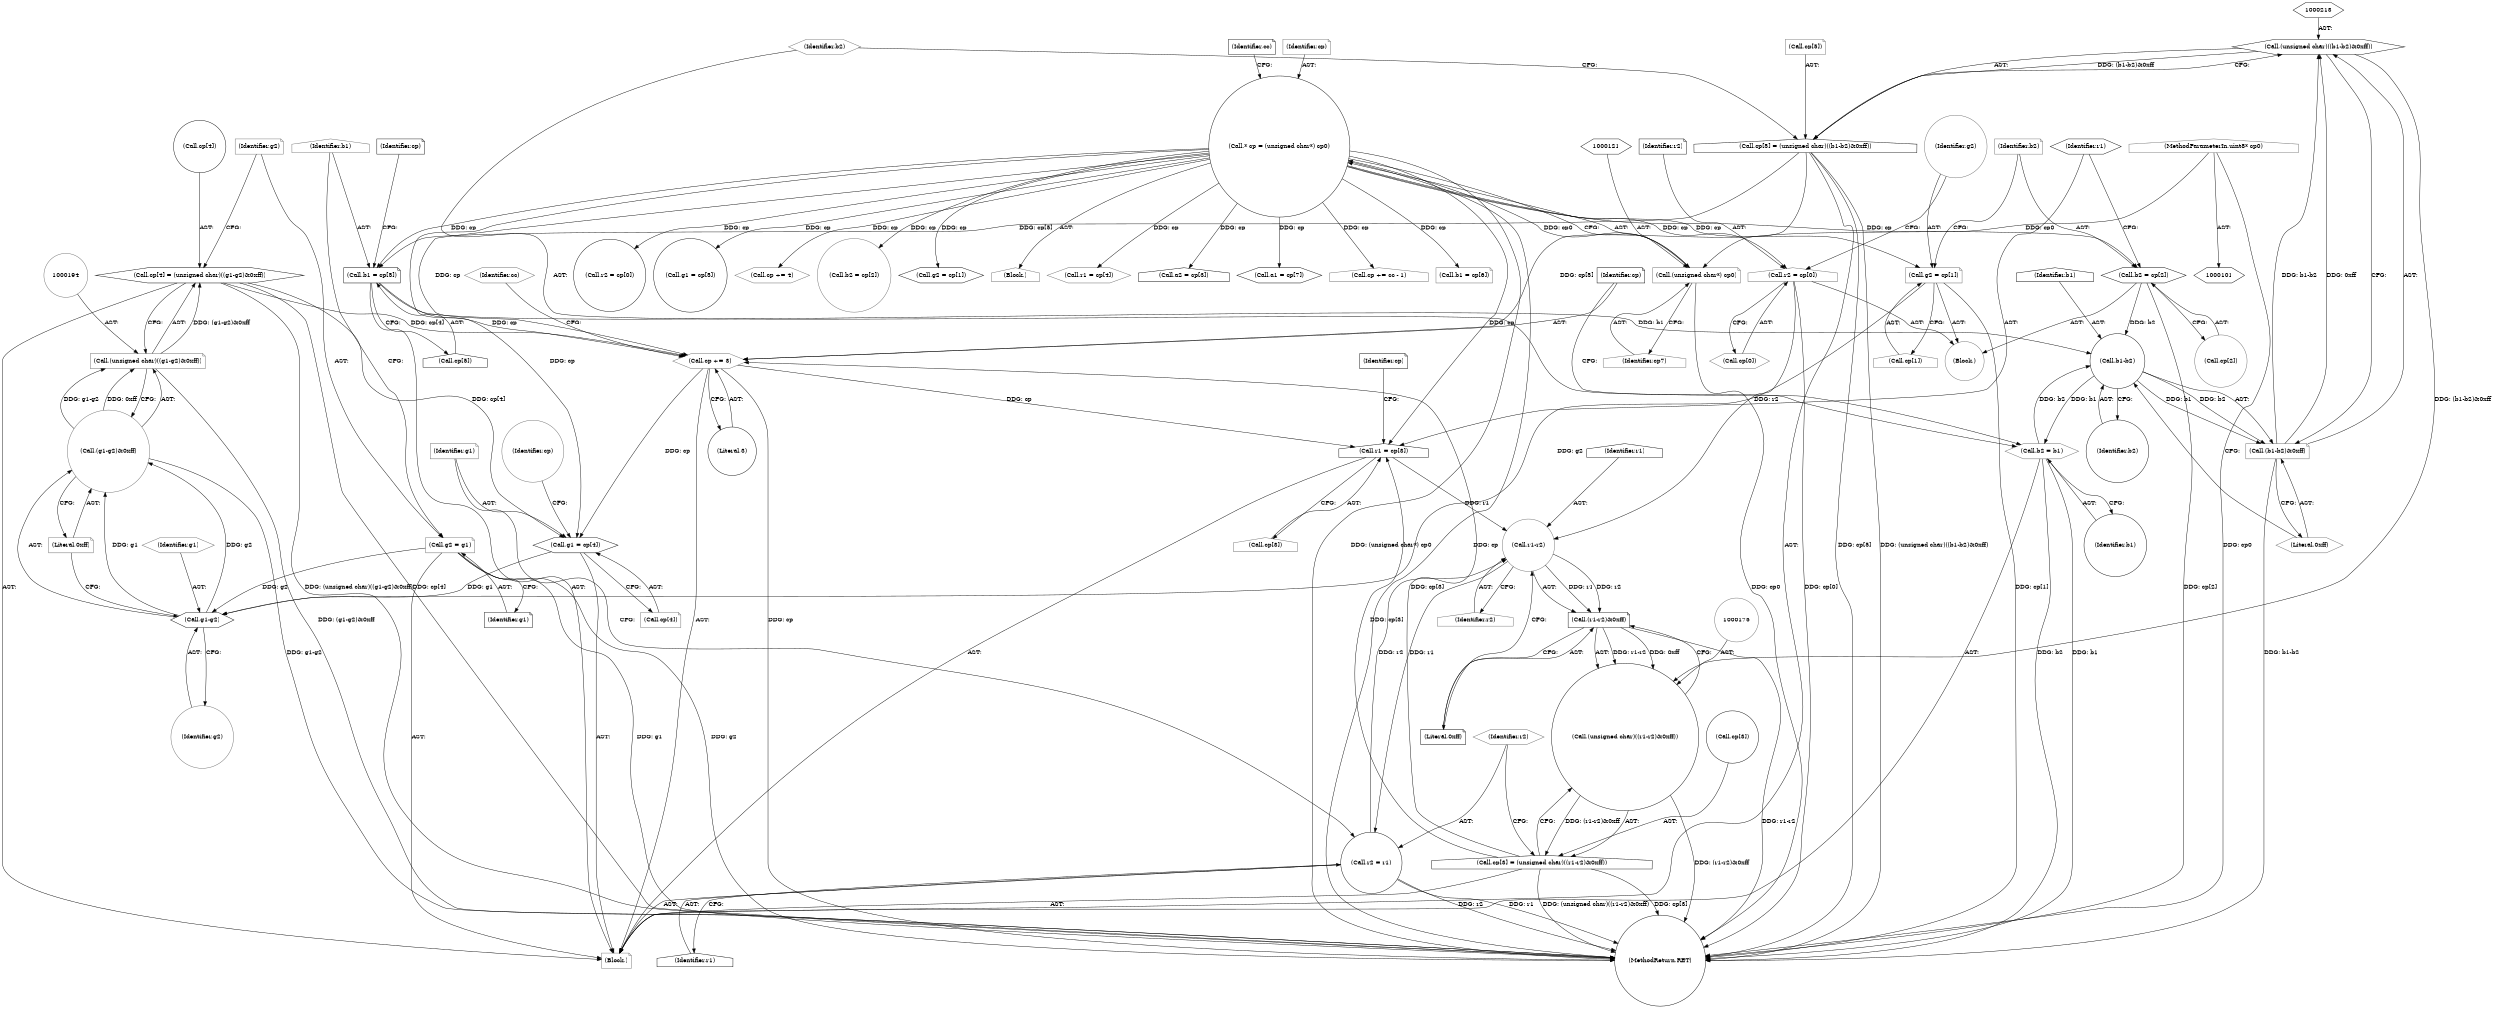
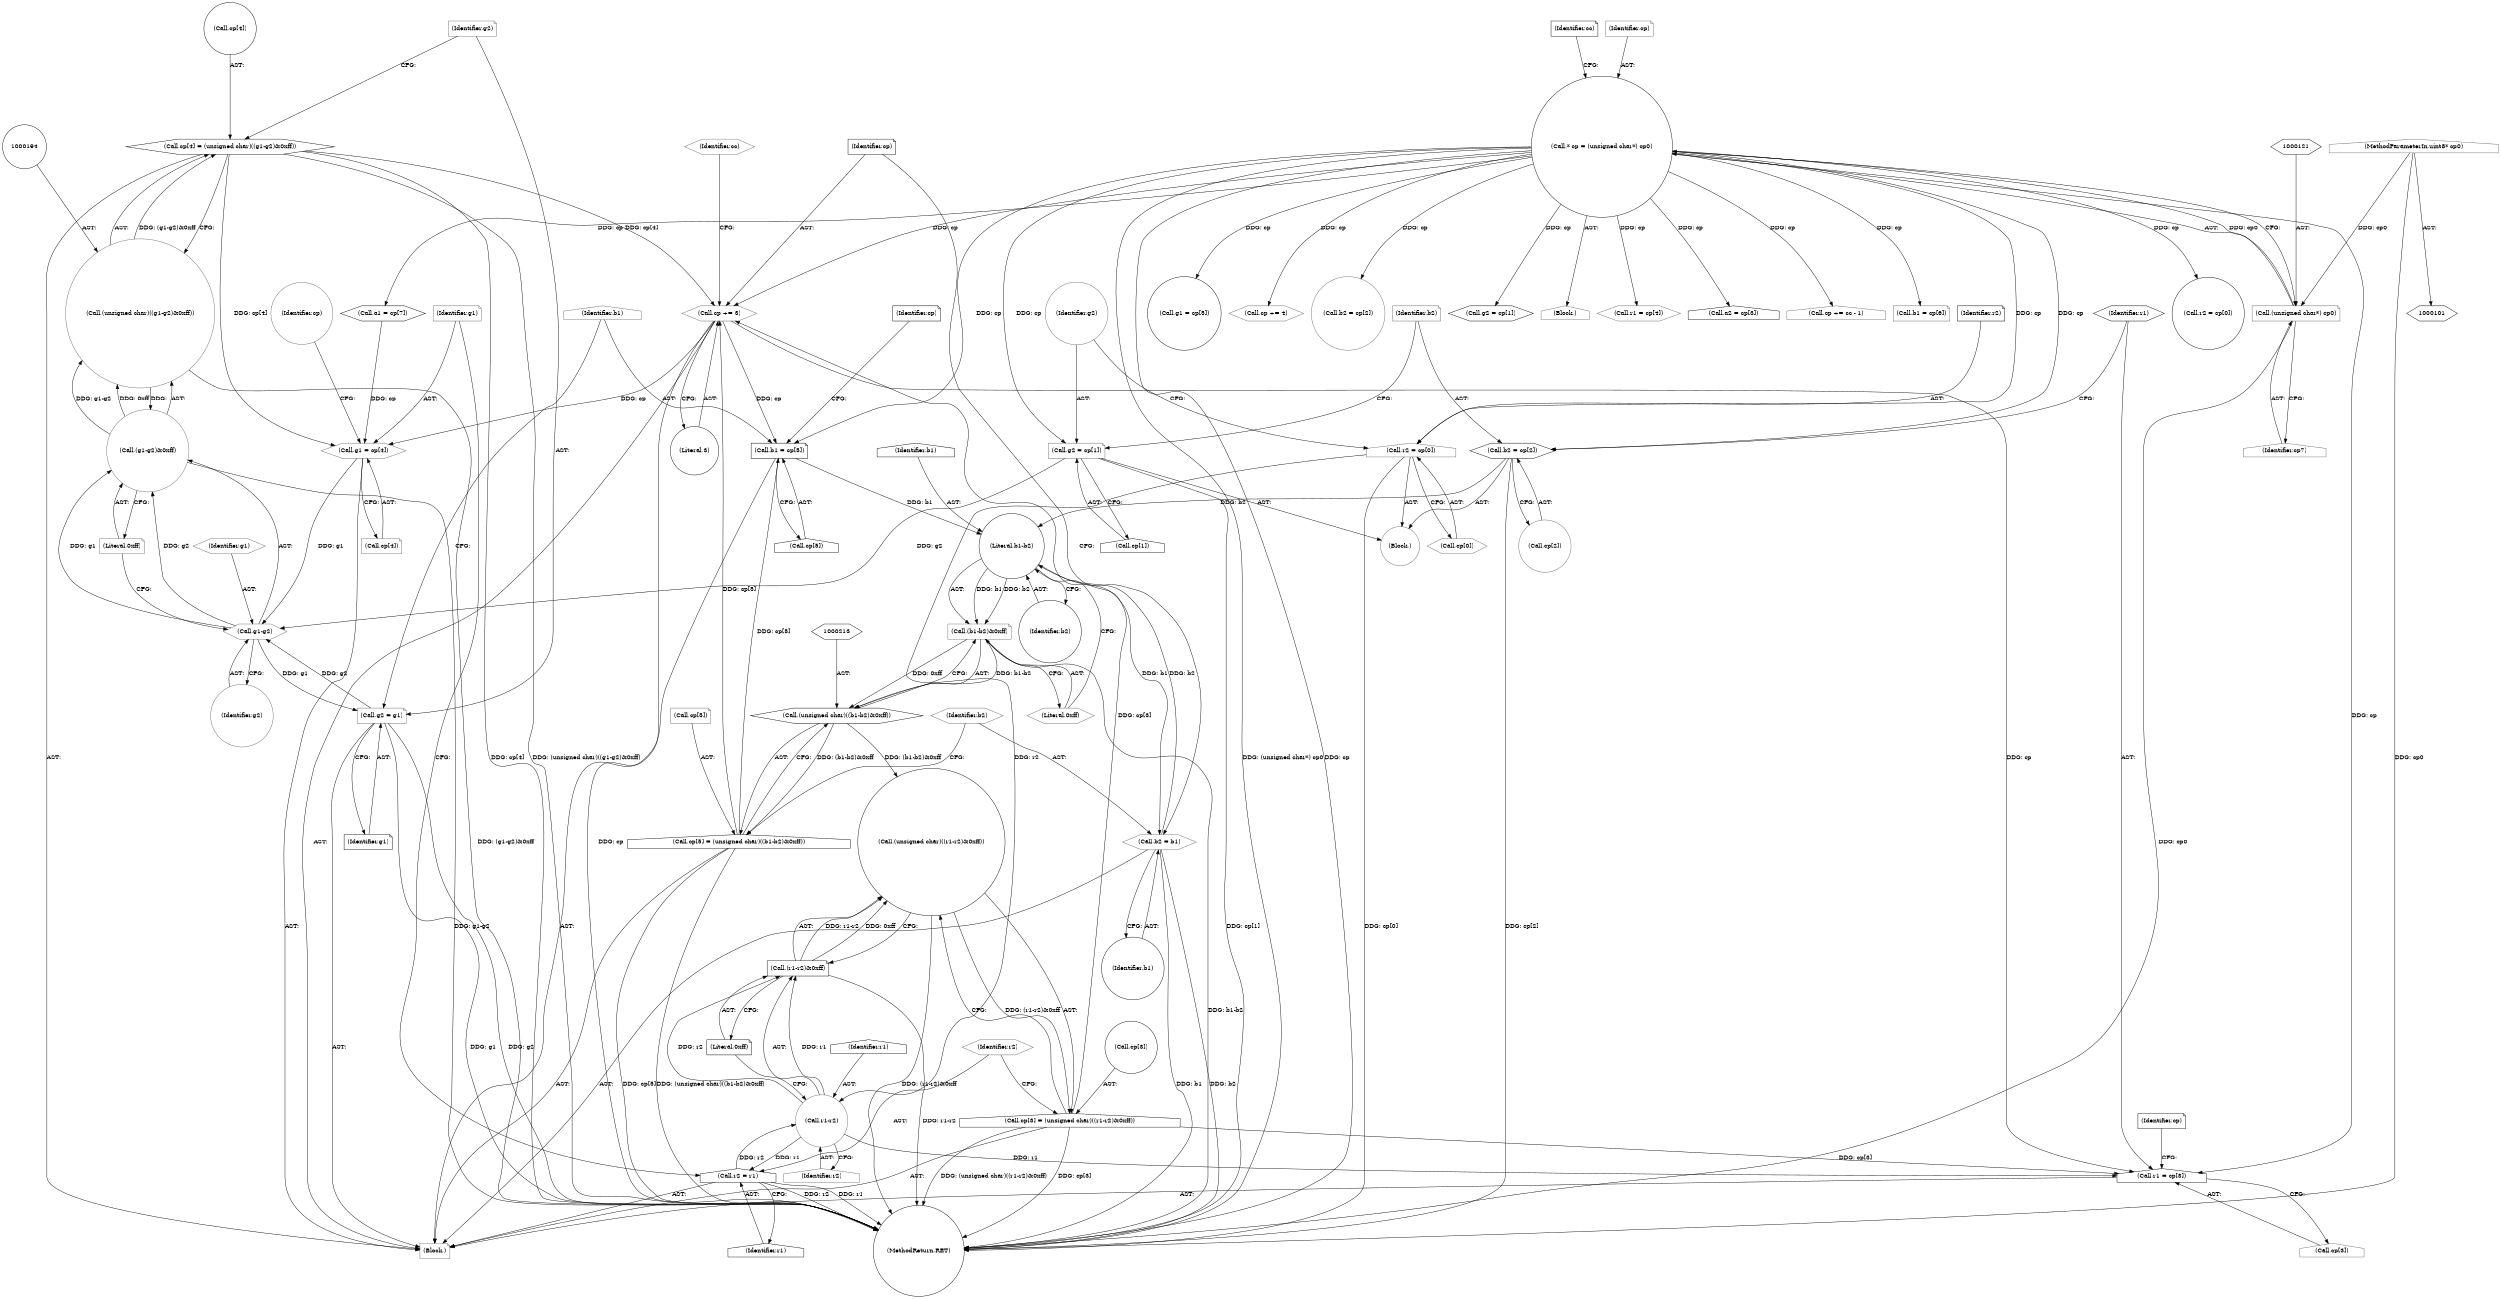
edge "(Call,* cp = (unsigned char*) cp0)" -> "(Call,g1 = cp[4])": now "(Call,a1 = cp[7])" -> "(Call,g1 = cp[4])"
node "1000194": color gray40 -> black
edge "(Call,b1 = cp[5])" -> "(Call,cp += 3)": reversed
node "(Call,(unsigned char)((g1-g2)&0xff))": shape note -> circle
node "(Call,cp[1])": color gray40 -> black
node "(Call,b1-b2)": label "(Call,b1-b2)" -> "(Literal,b1-b2)"
edge "(Call,(unsigned char)((g1-g2)&0xff))" -> "(Call,(g1-g2)&0xff)": label "CFG: " -> "DDG: "
edge "(Call,r1 = cp[3])" -> "(Call,r1-r2)": reversed
node "(Call,g1 = cp[4])": color black -> gray40
node "(Call,g1-g2)": color black -> gray40
node "1000175": removed
edge "(Call,g1-g2)" -> "(Call,g2 = g1)": added, label "DDG: g1"
node "(Call,r2 = r1)": shape circle -> house
